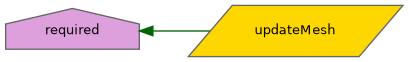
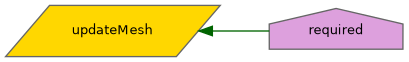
edge "updateMesh" -> "required": reversed
